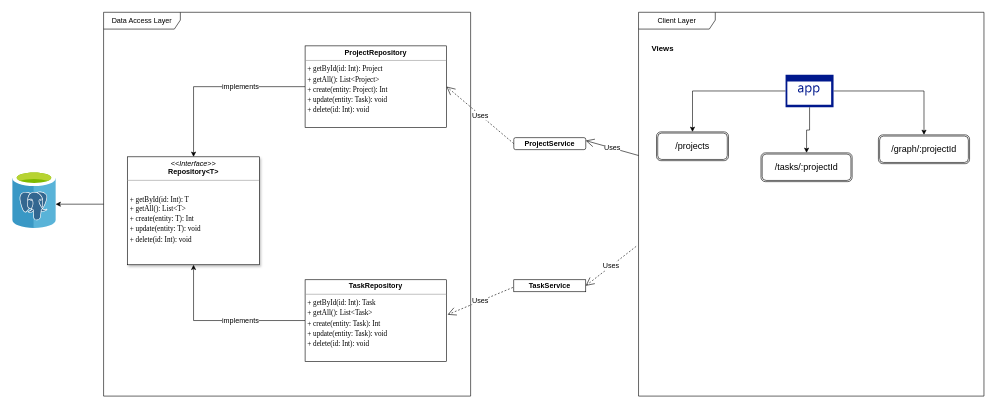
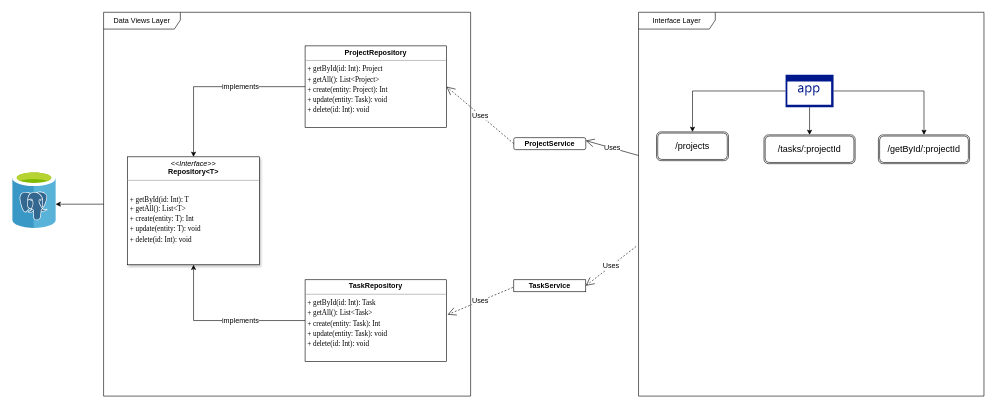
node "Data Access Layer": label "Data Access Layer" -> "Data Views Layer"
node "Client Layer": label "Client Layer" -> "Interface Layer"
node "Views": removed
node "/graph/:projectId": label "/graph/:projectId" -> "/getById/:projectId"
node "/tasks/:projectId": moved (807, 167) -> (810, 149)
